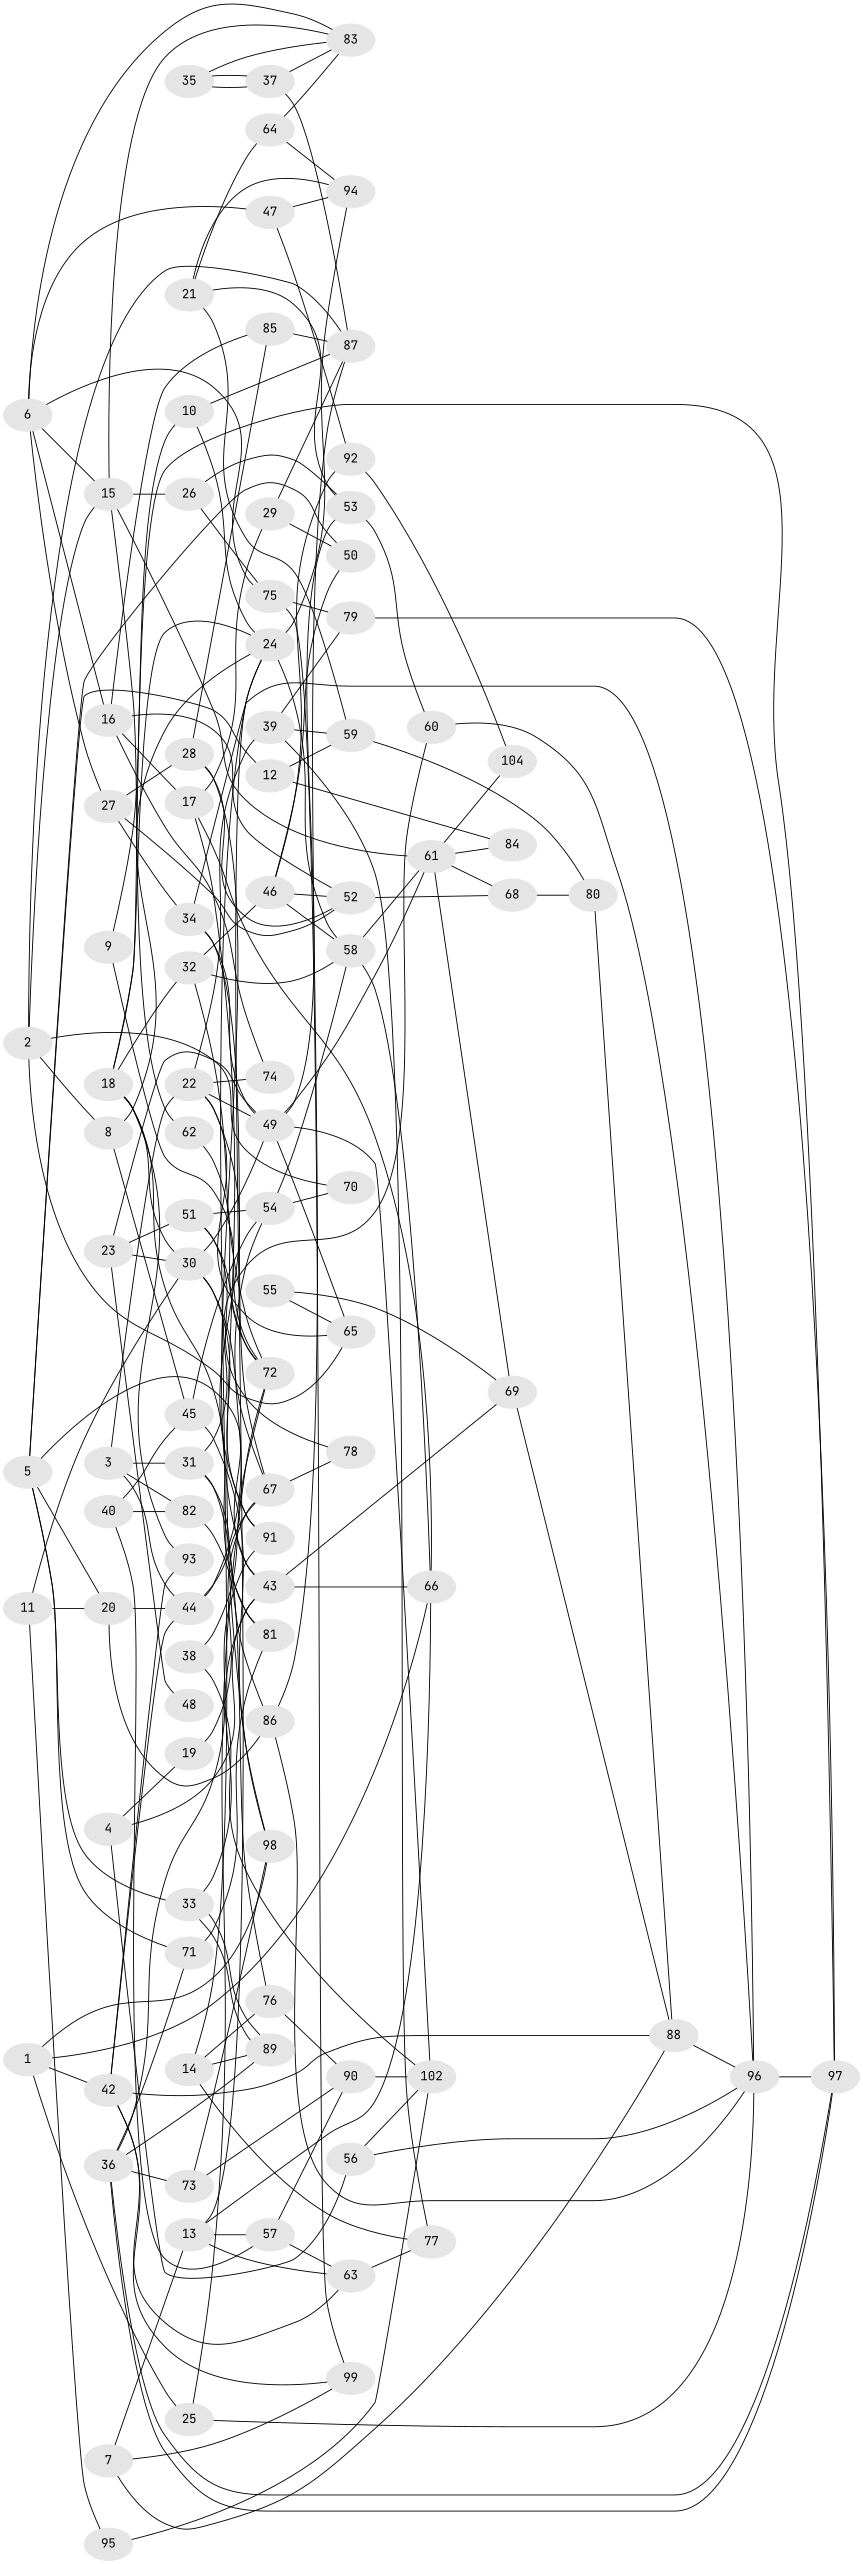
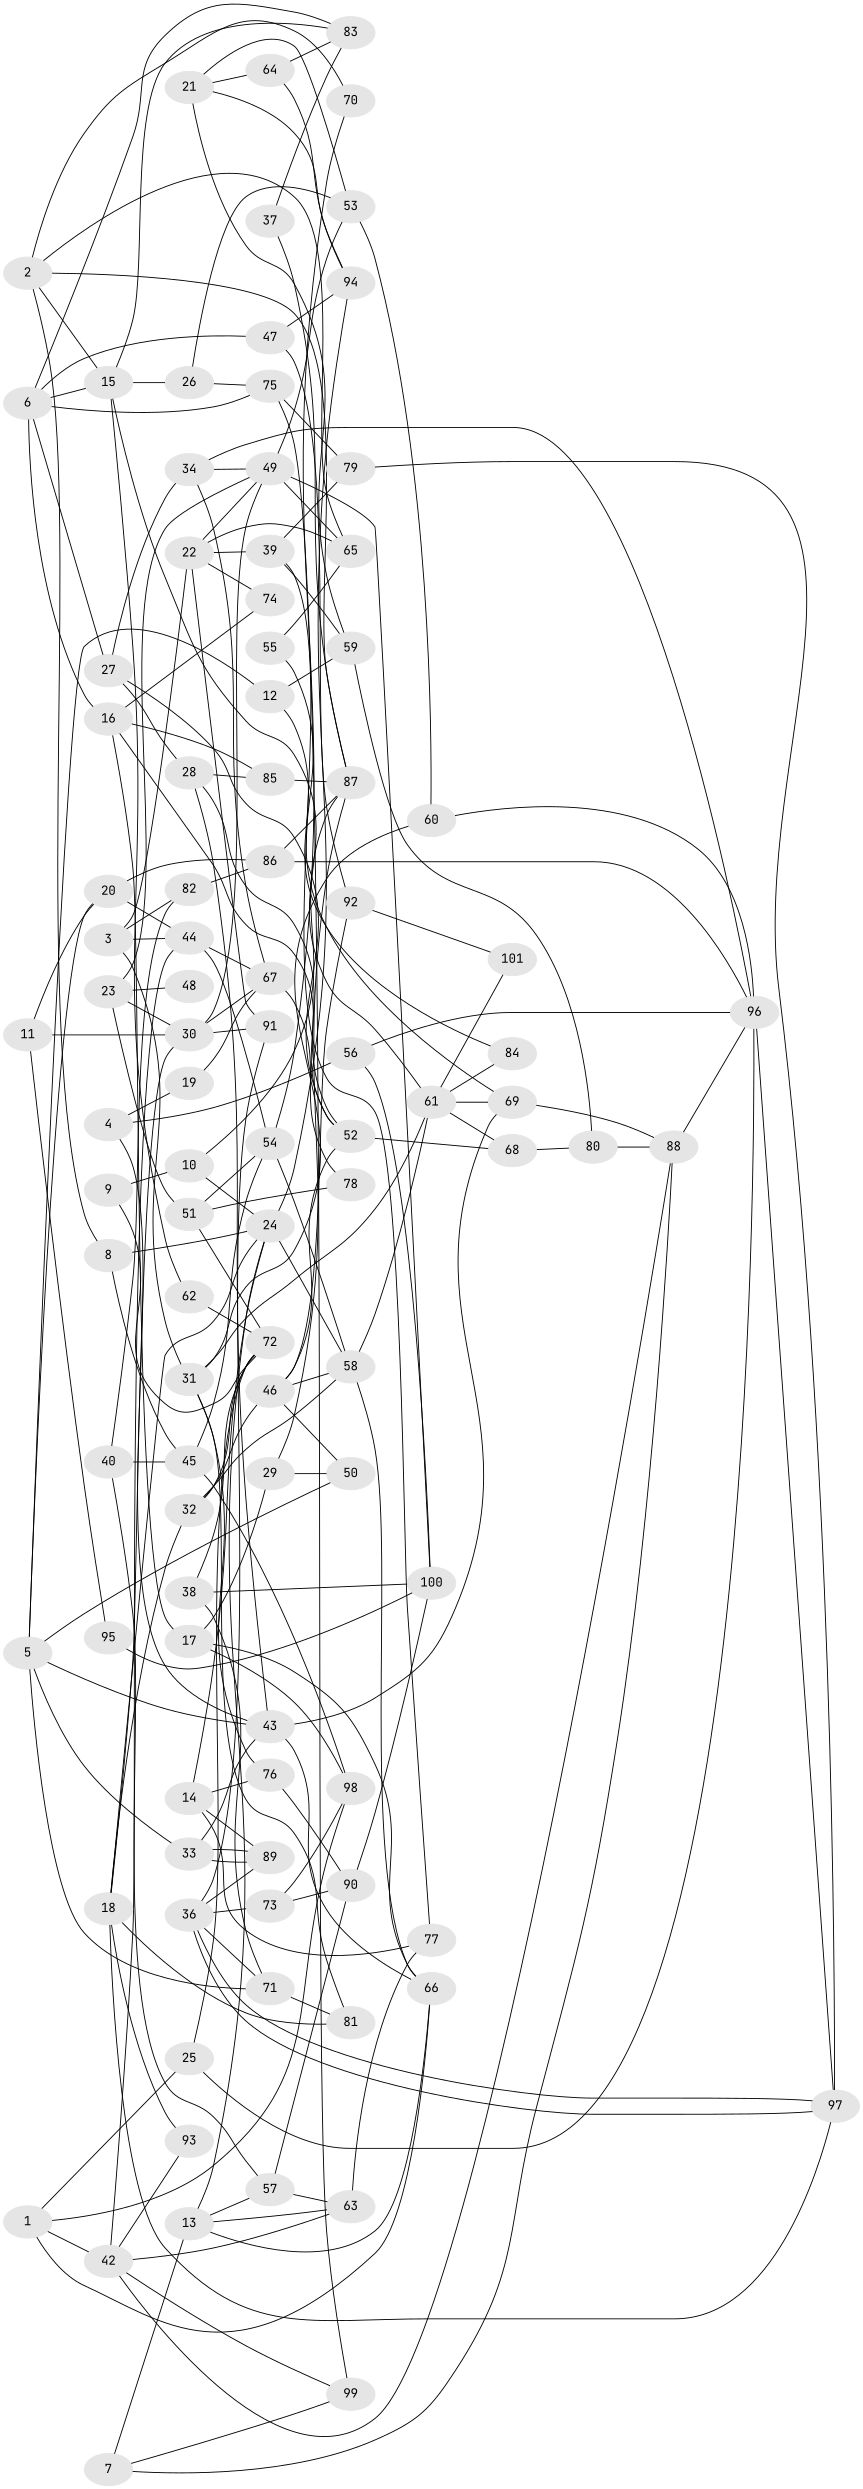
node "35": removed
node "104": label "104" -> "101"
edge "61" -- "49": now "61" -- "31"
edge "38" -- "71": added
node "102": label "102" -> "100"
